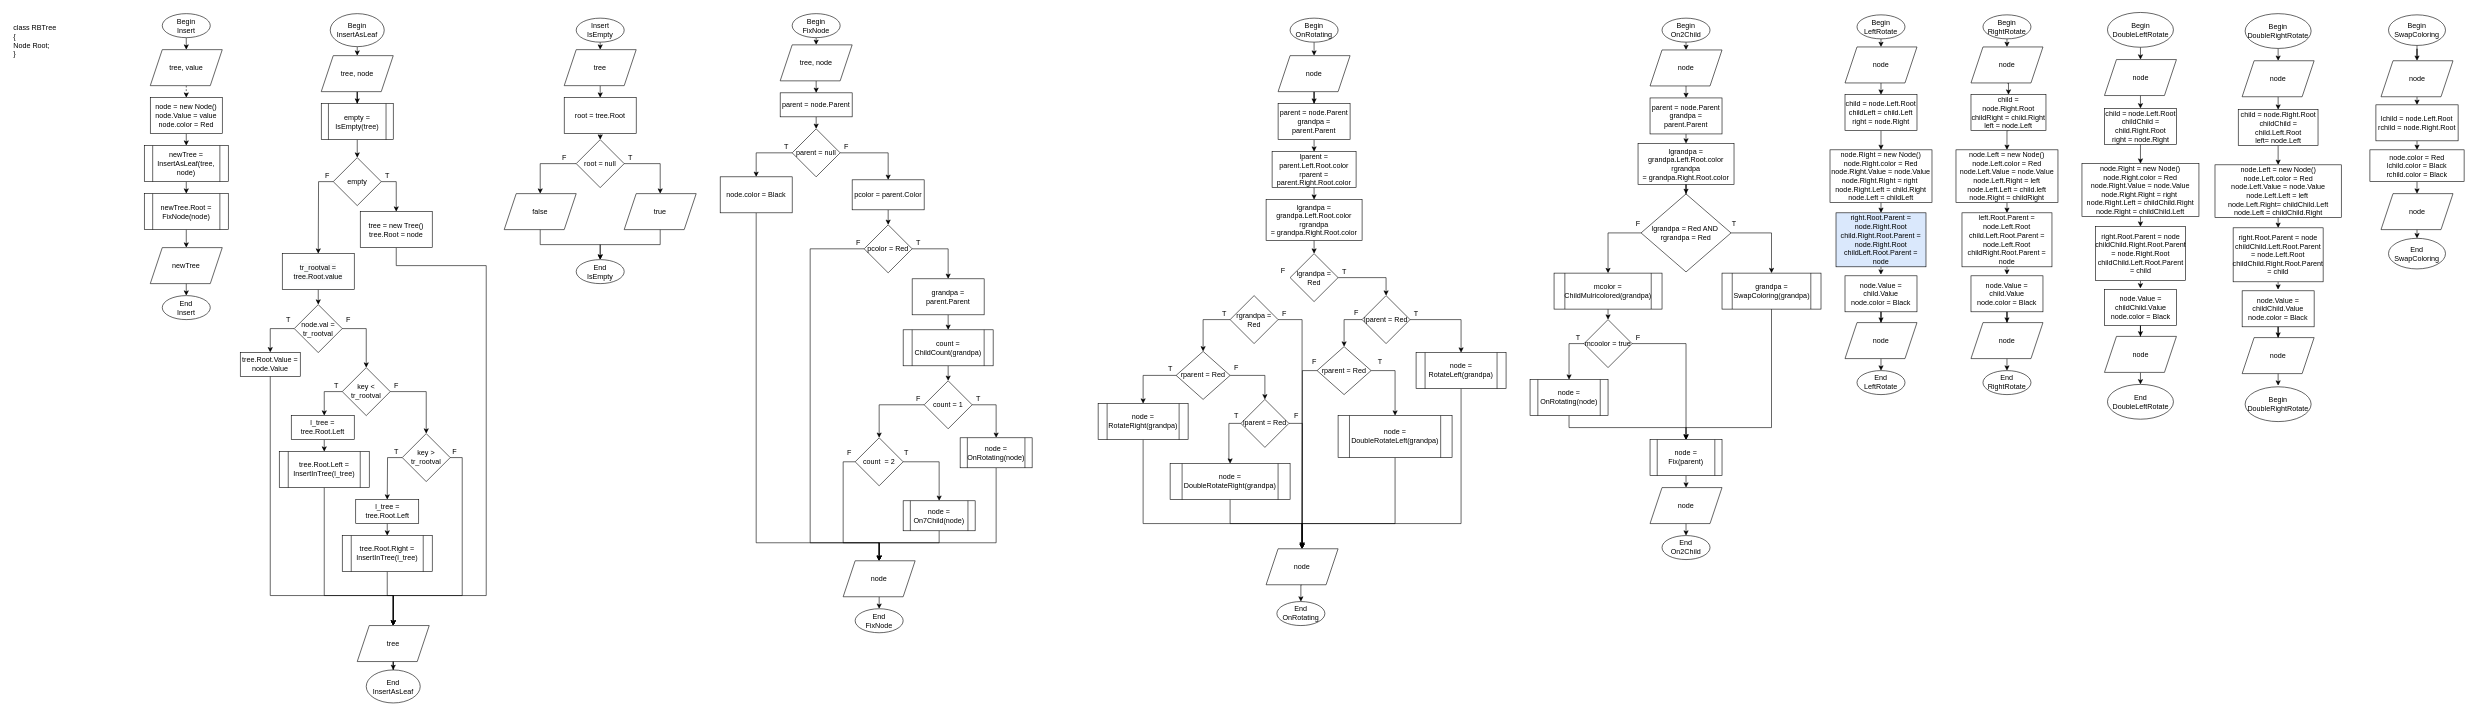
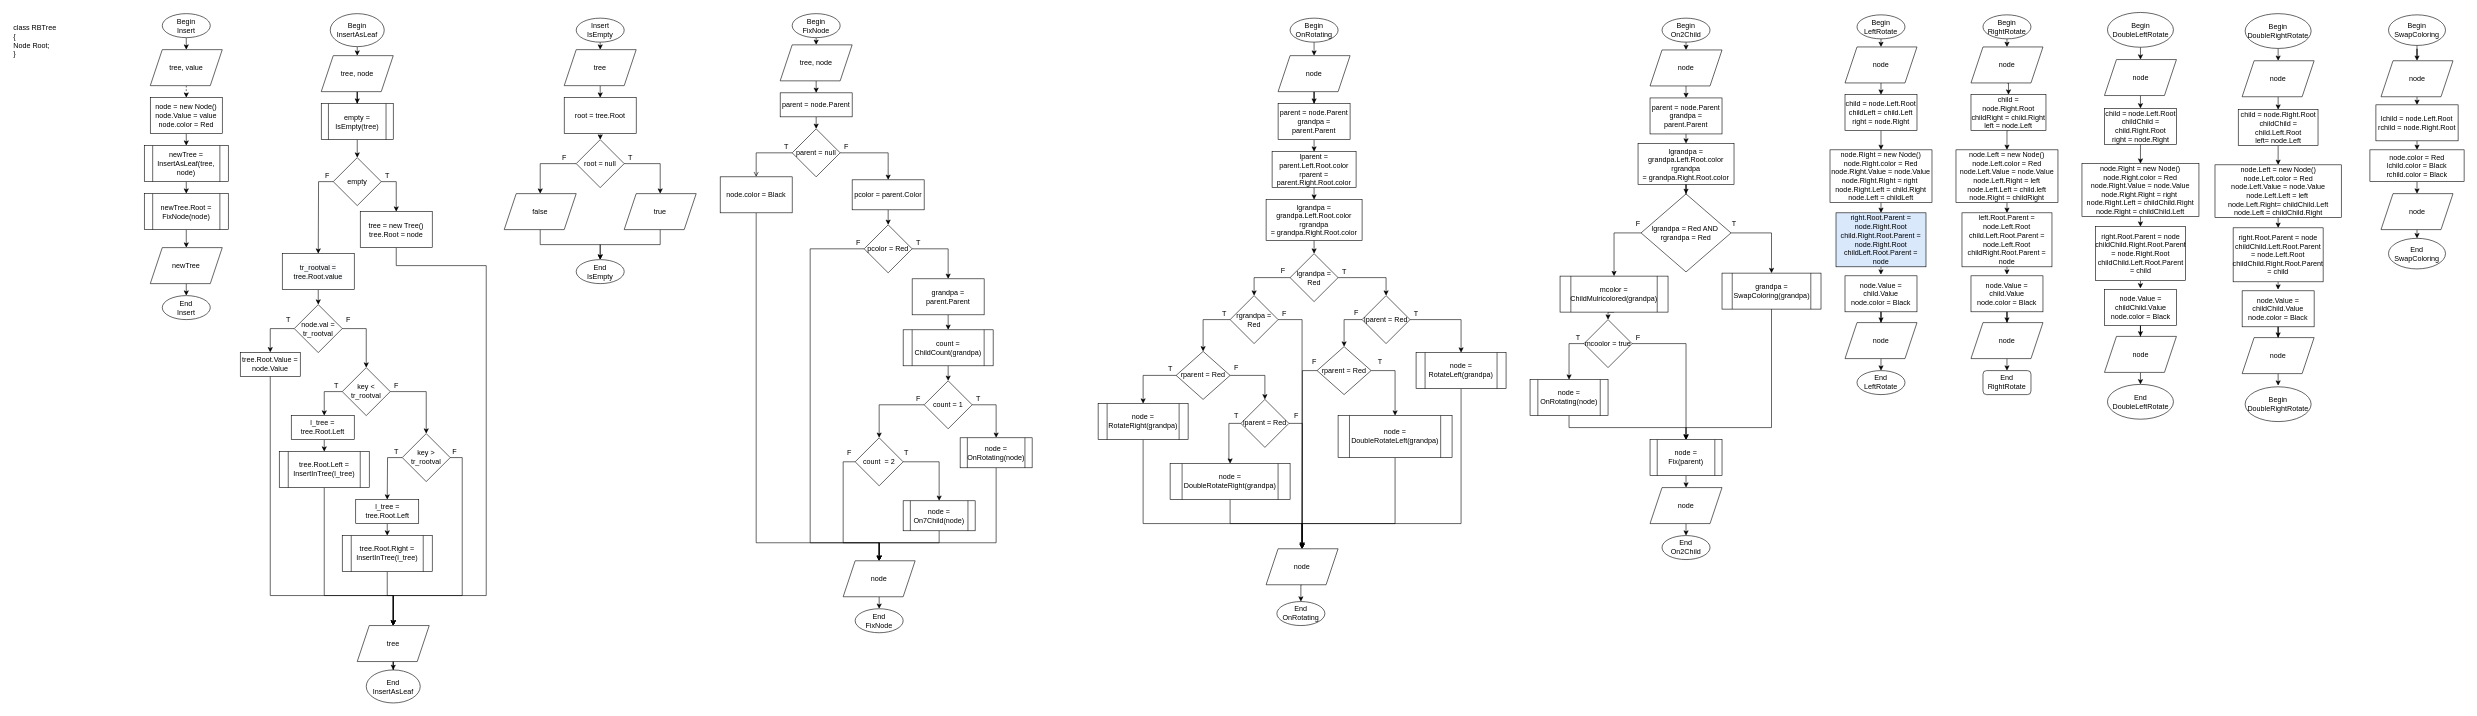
edge "parent = null" -> "node.color = Black": arrowhead classic -> open
edge "lgrandpa = Red" -> "rgrandpa = Red": added
node "mcolor = ChildMulricolored(grandpa)": moved (1608, 291) -> (1614, 294)
node "End RightRotate": shape ellipse -> rounded rectangle
